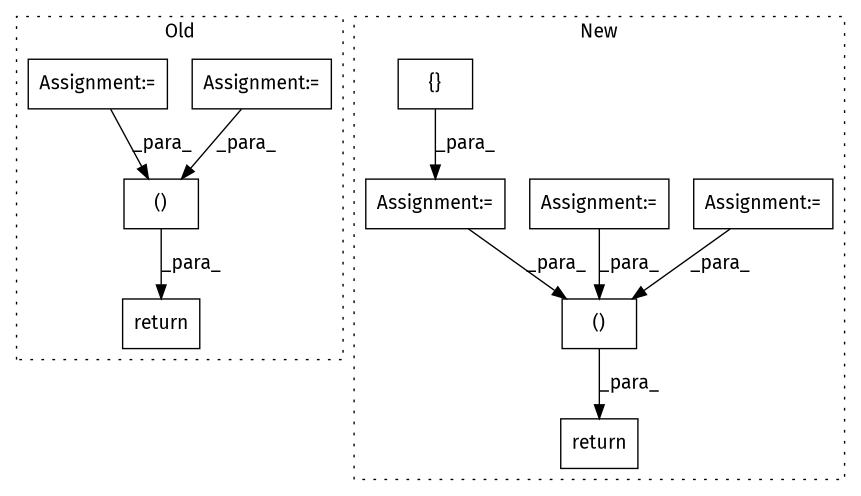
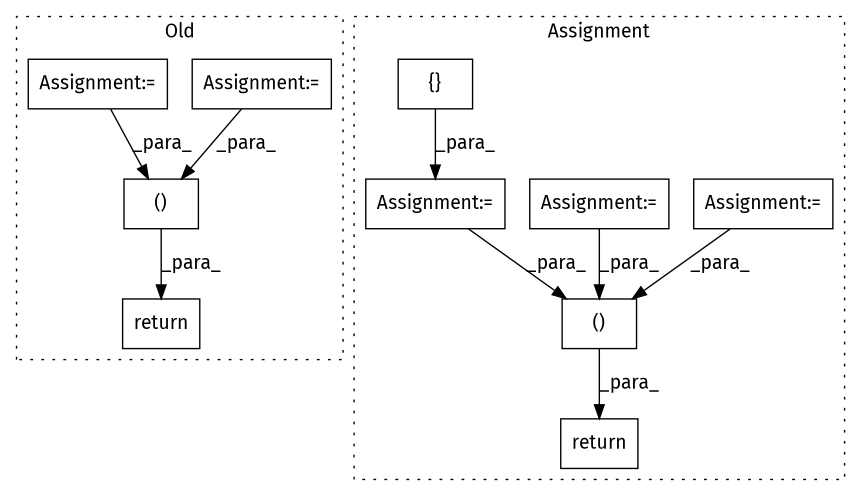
cluster "New": label "New" -> "Assignment"
